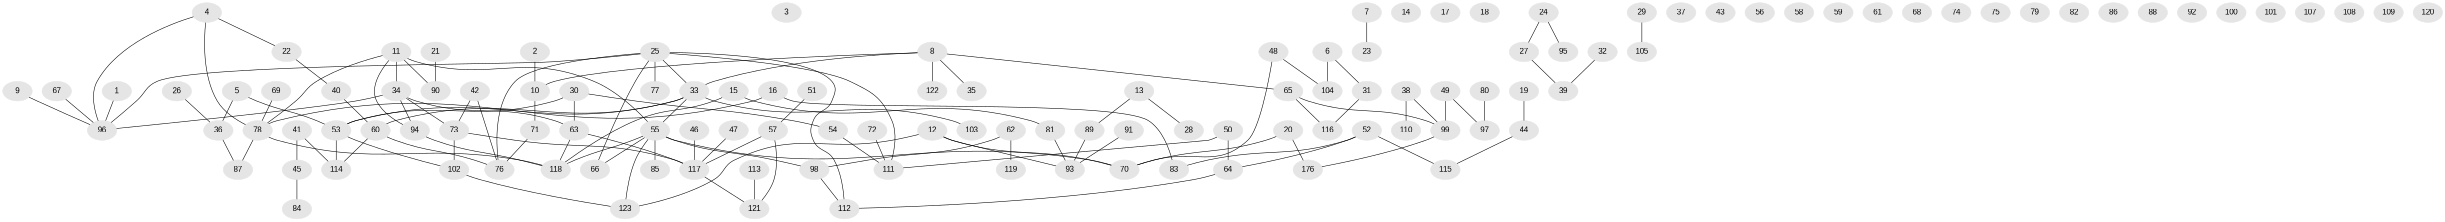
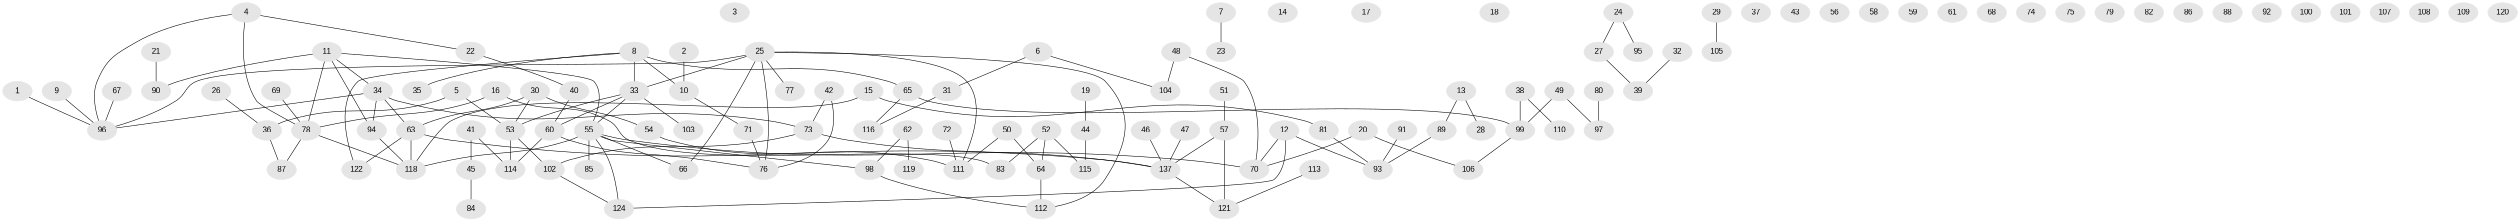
edge "63" -- "122": added
node "117": label "117" -> "137"
node "176": label "176" -> "106"
node "123": label "123" -> "124"
